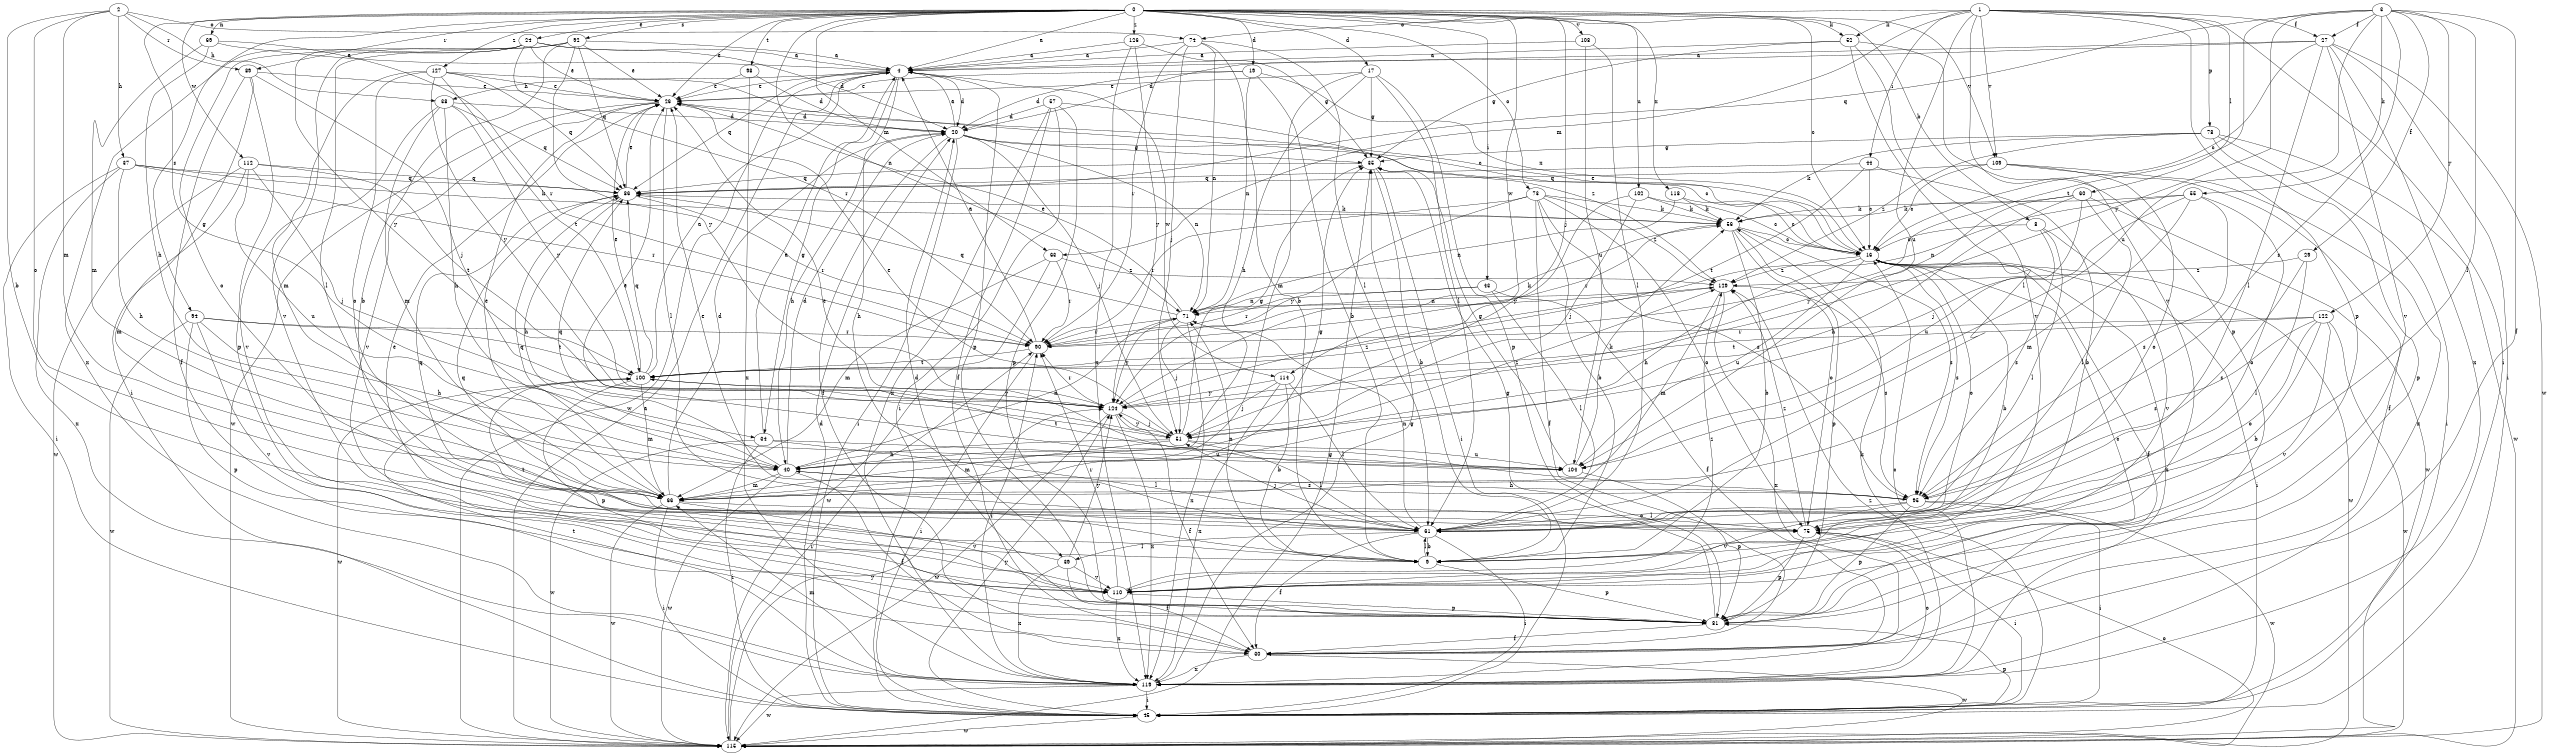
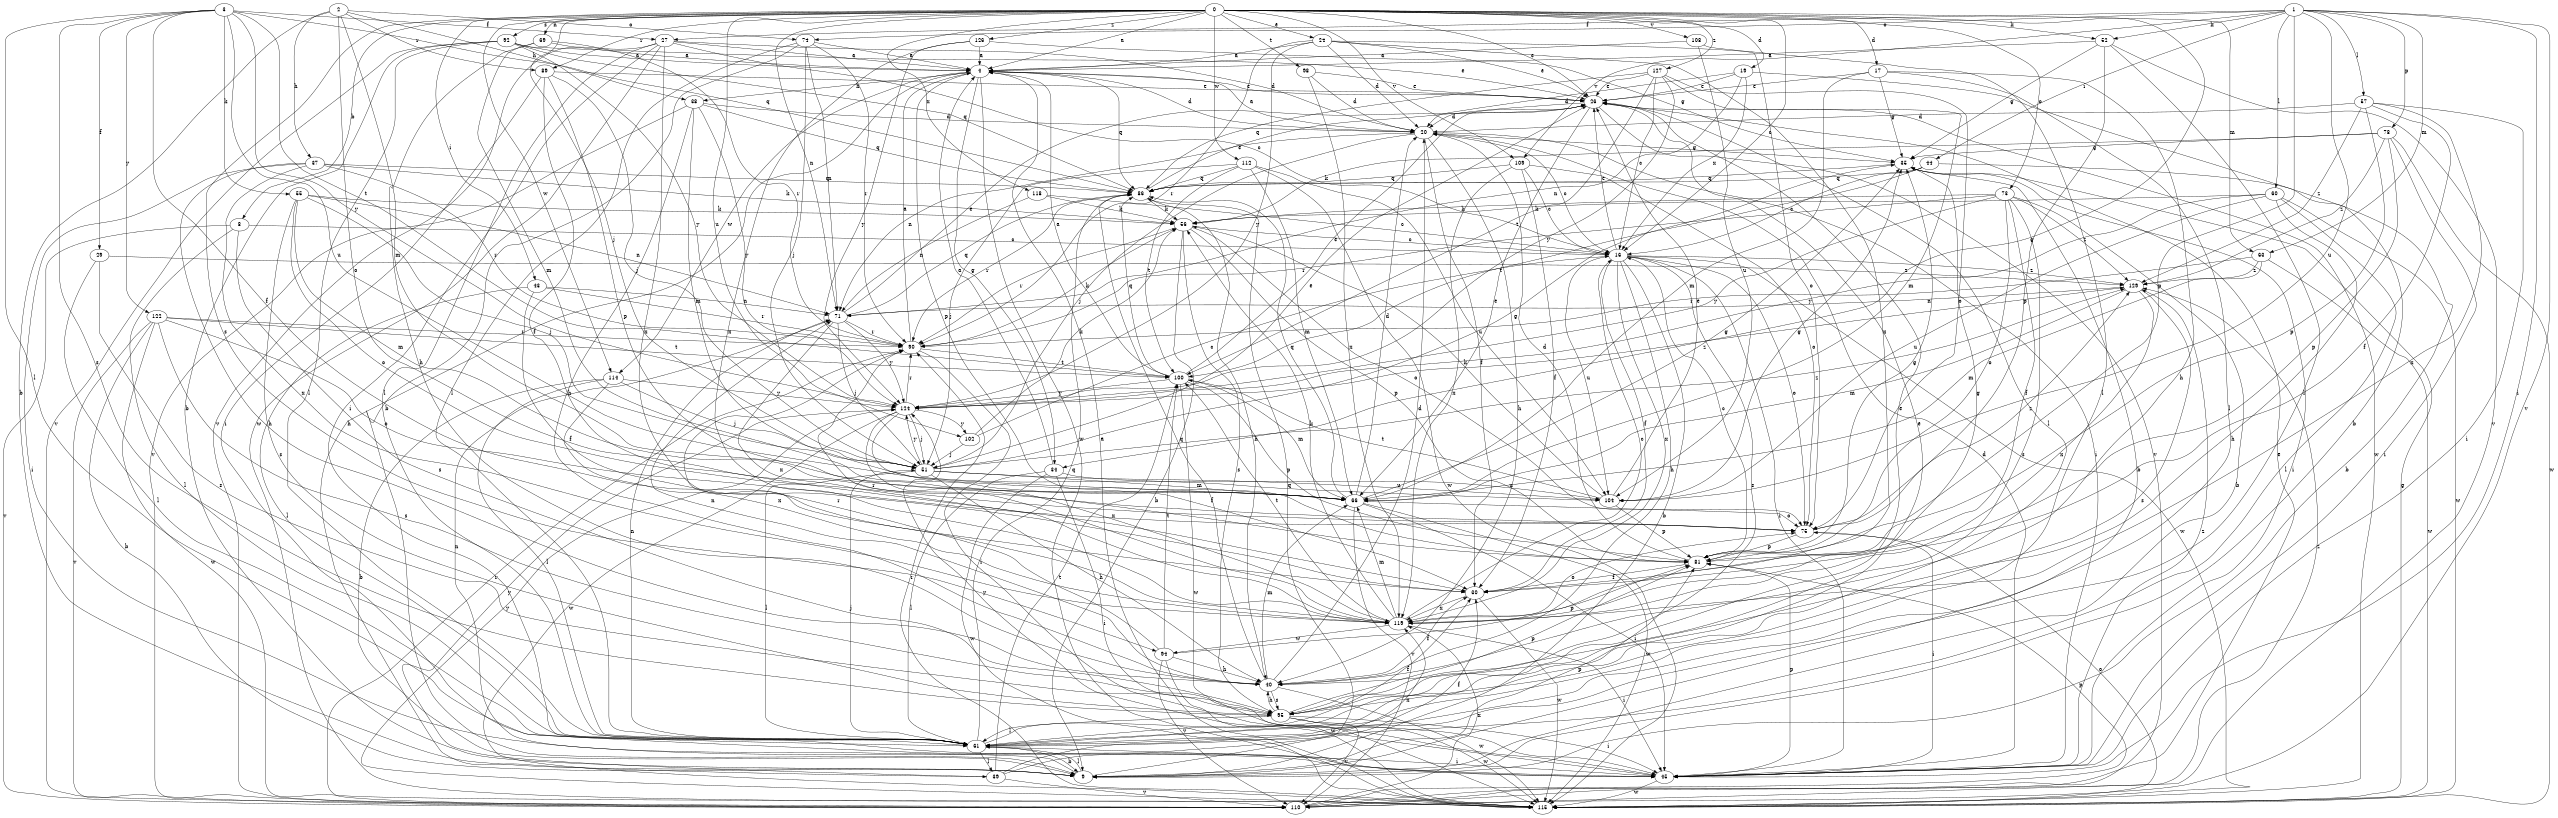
edge "1" -> "57": added, label "l"
edge "102" -> "124": reversed
edge "17" -> "81": removed, label "p"
edge "119" -> "115": now "119" -> "94"
